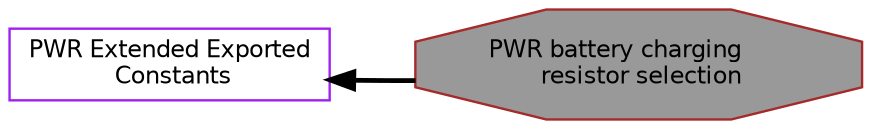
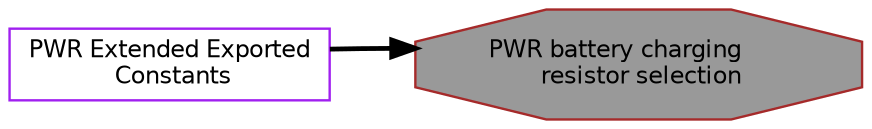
edge "PWR battery charging resistor selection" -> "PWR Extended Exported Constants": reversed
